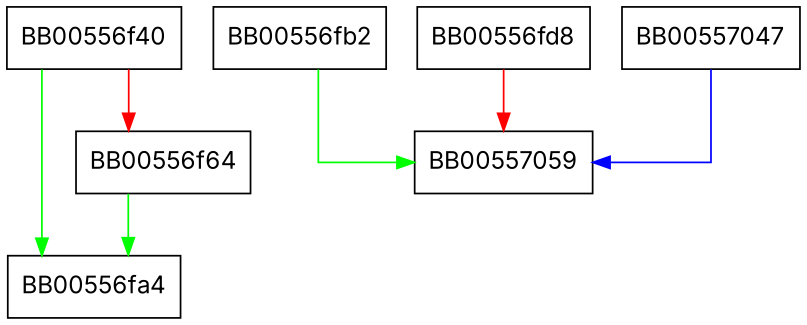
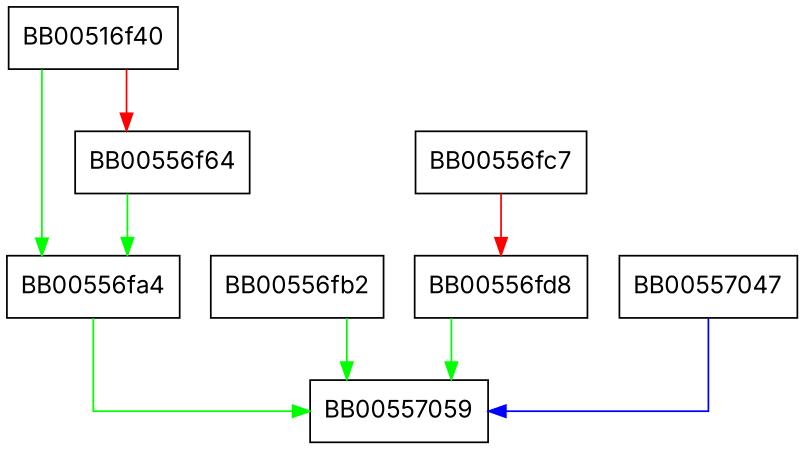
node "BB00556f40": label "BB00556f40" -> "BB00516f40"
edge "BB00556fd8" -> "BB00557059": color red -> green
node "BB00556fc7": added
edge "BB00556fa4" -> "BB00557059": added
